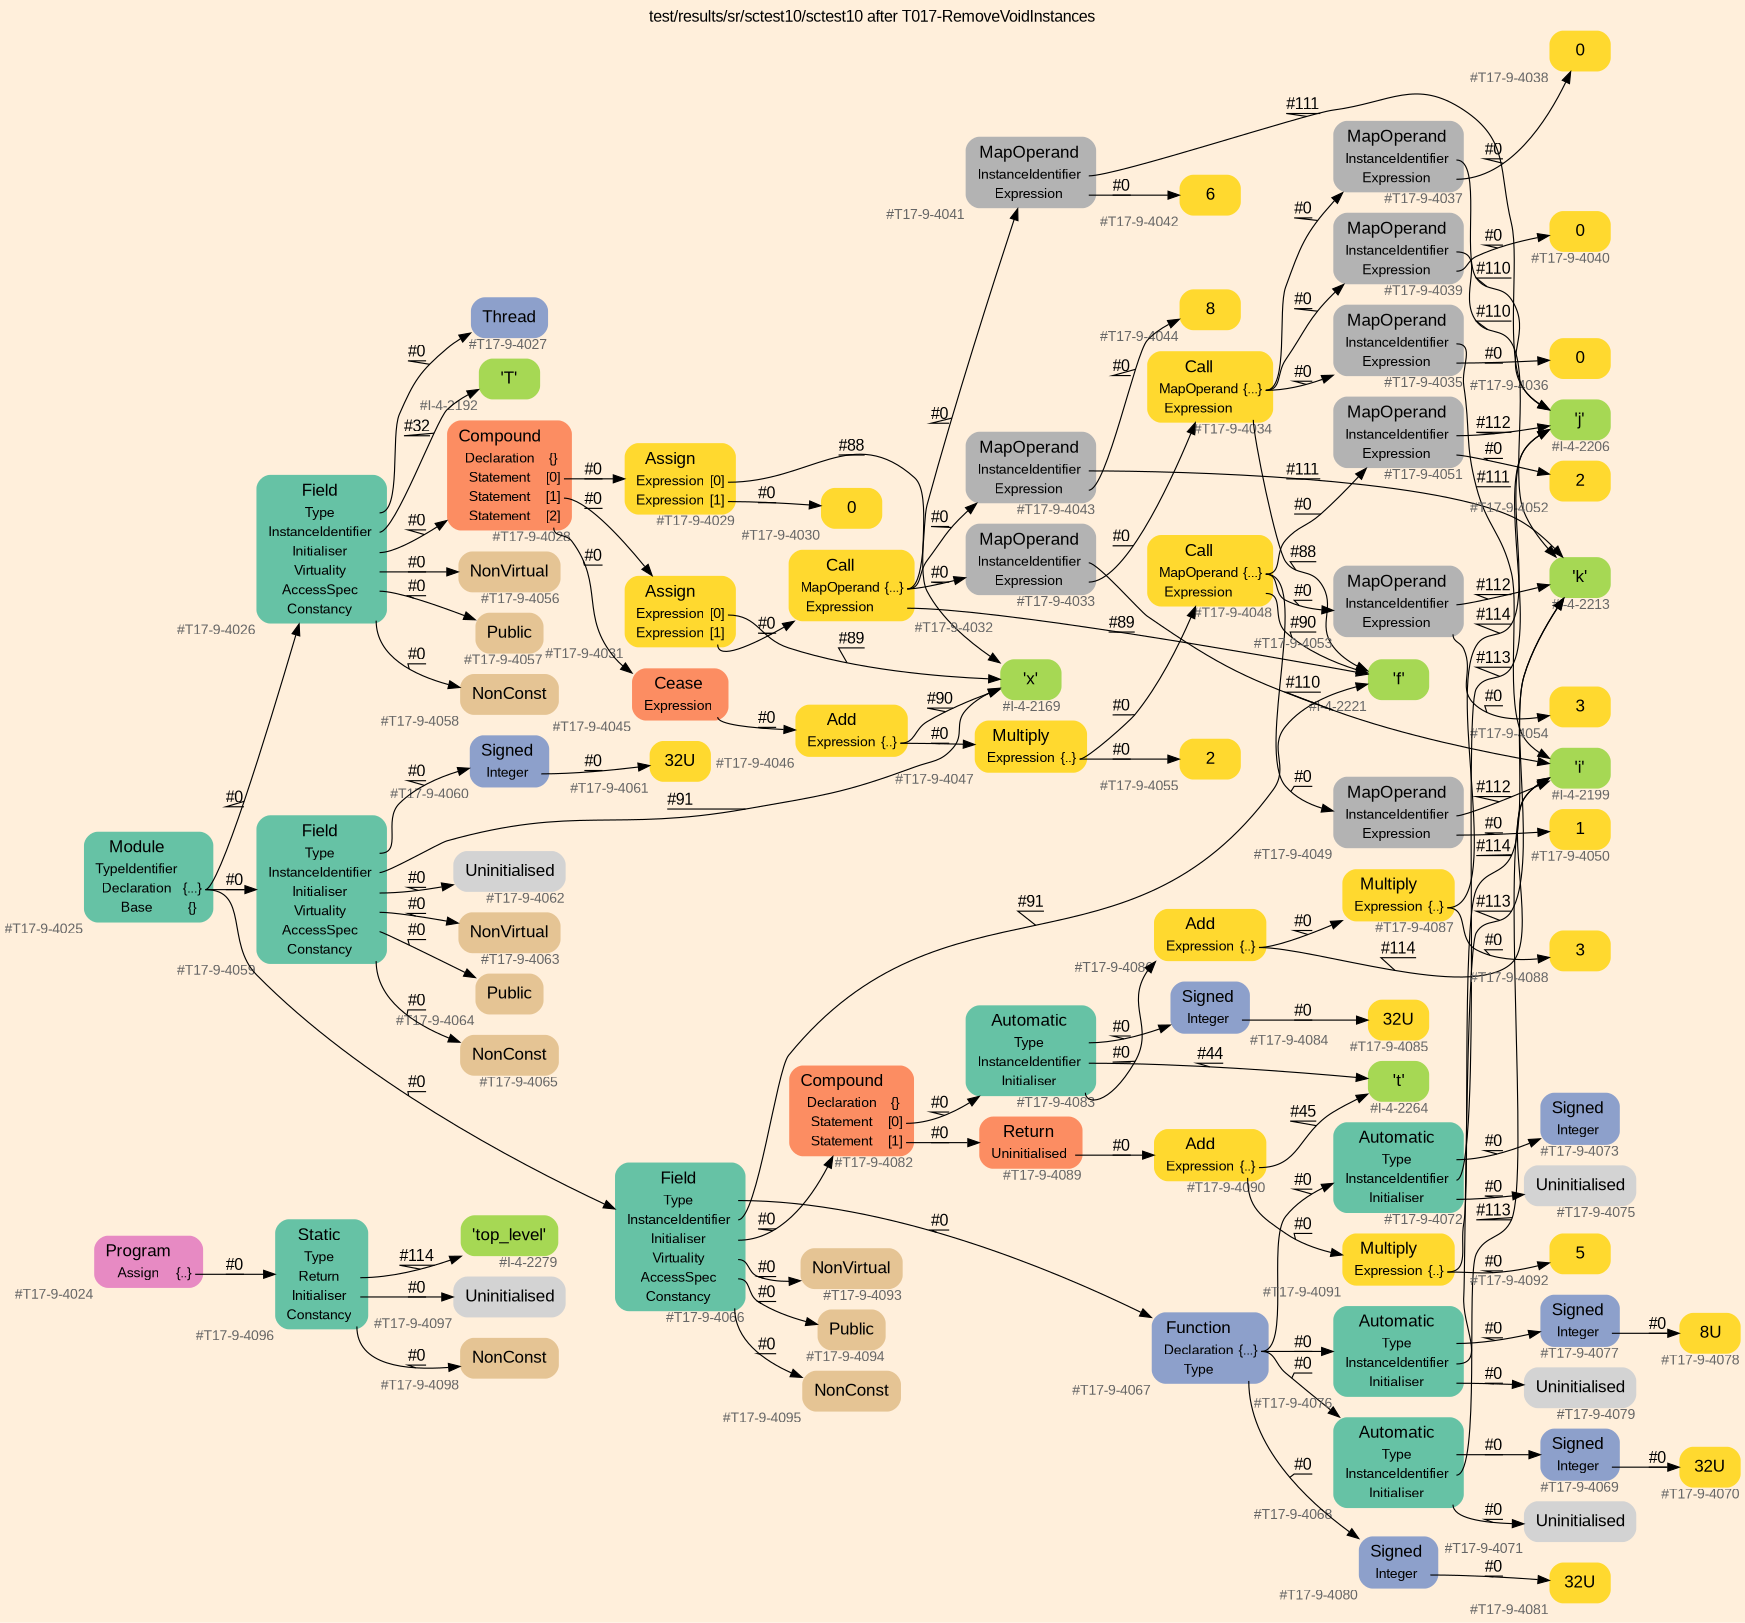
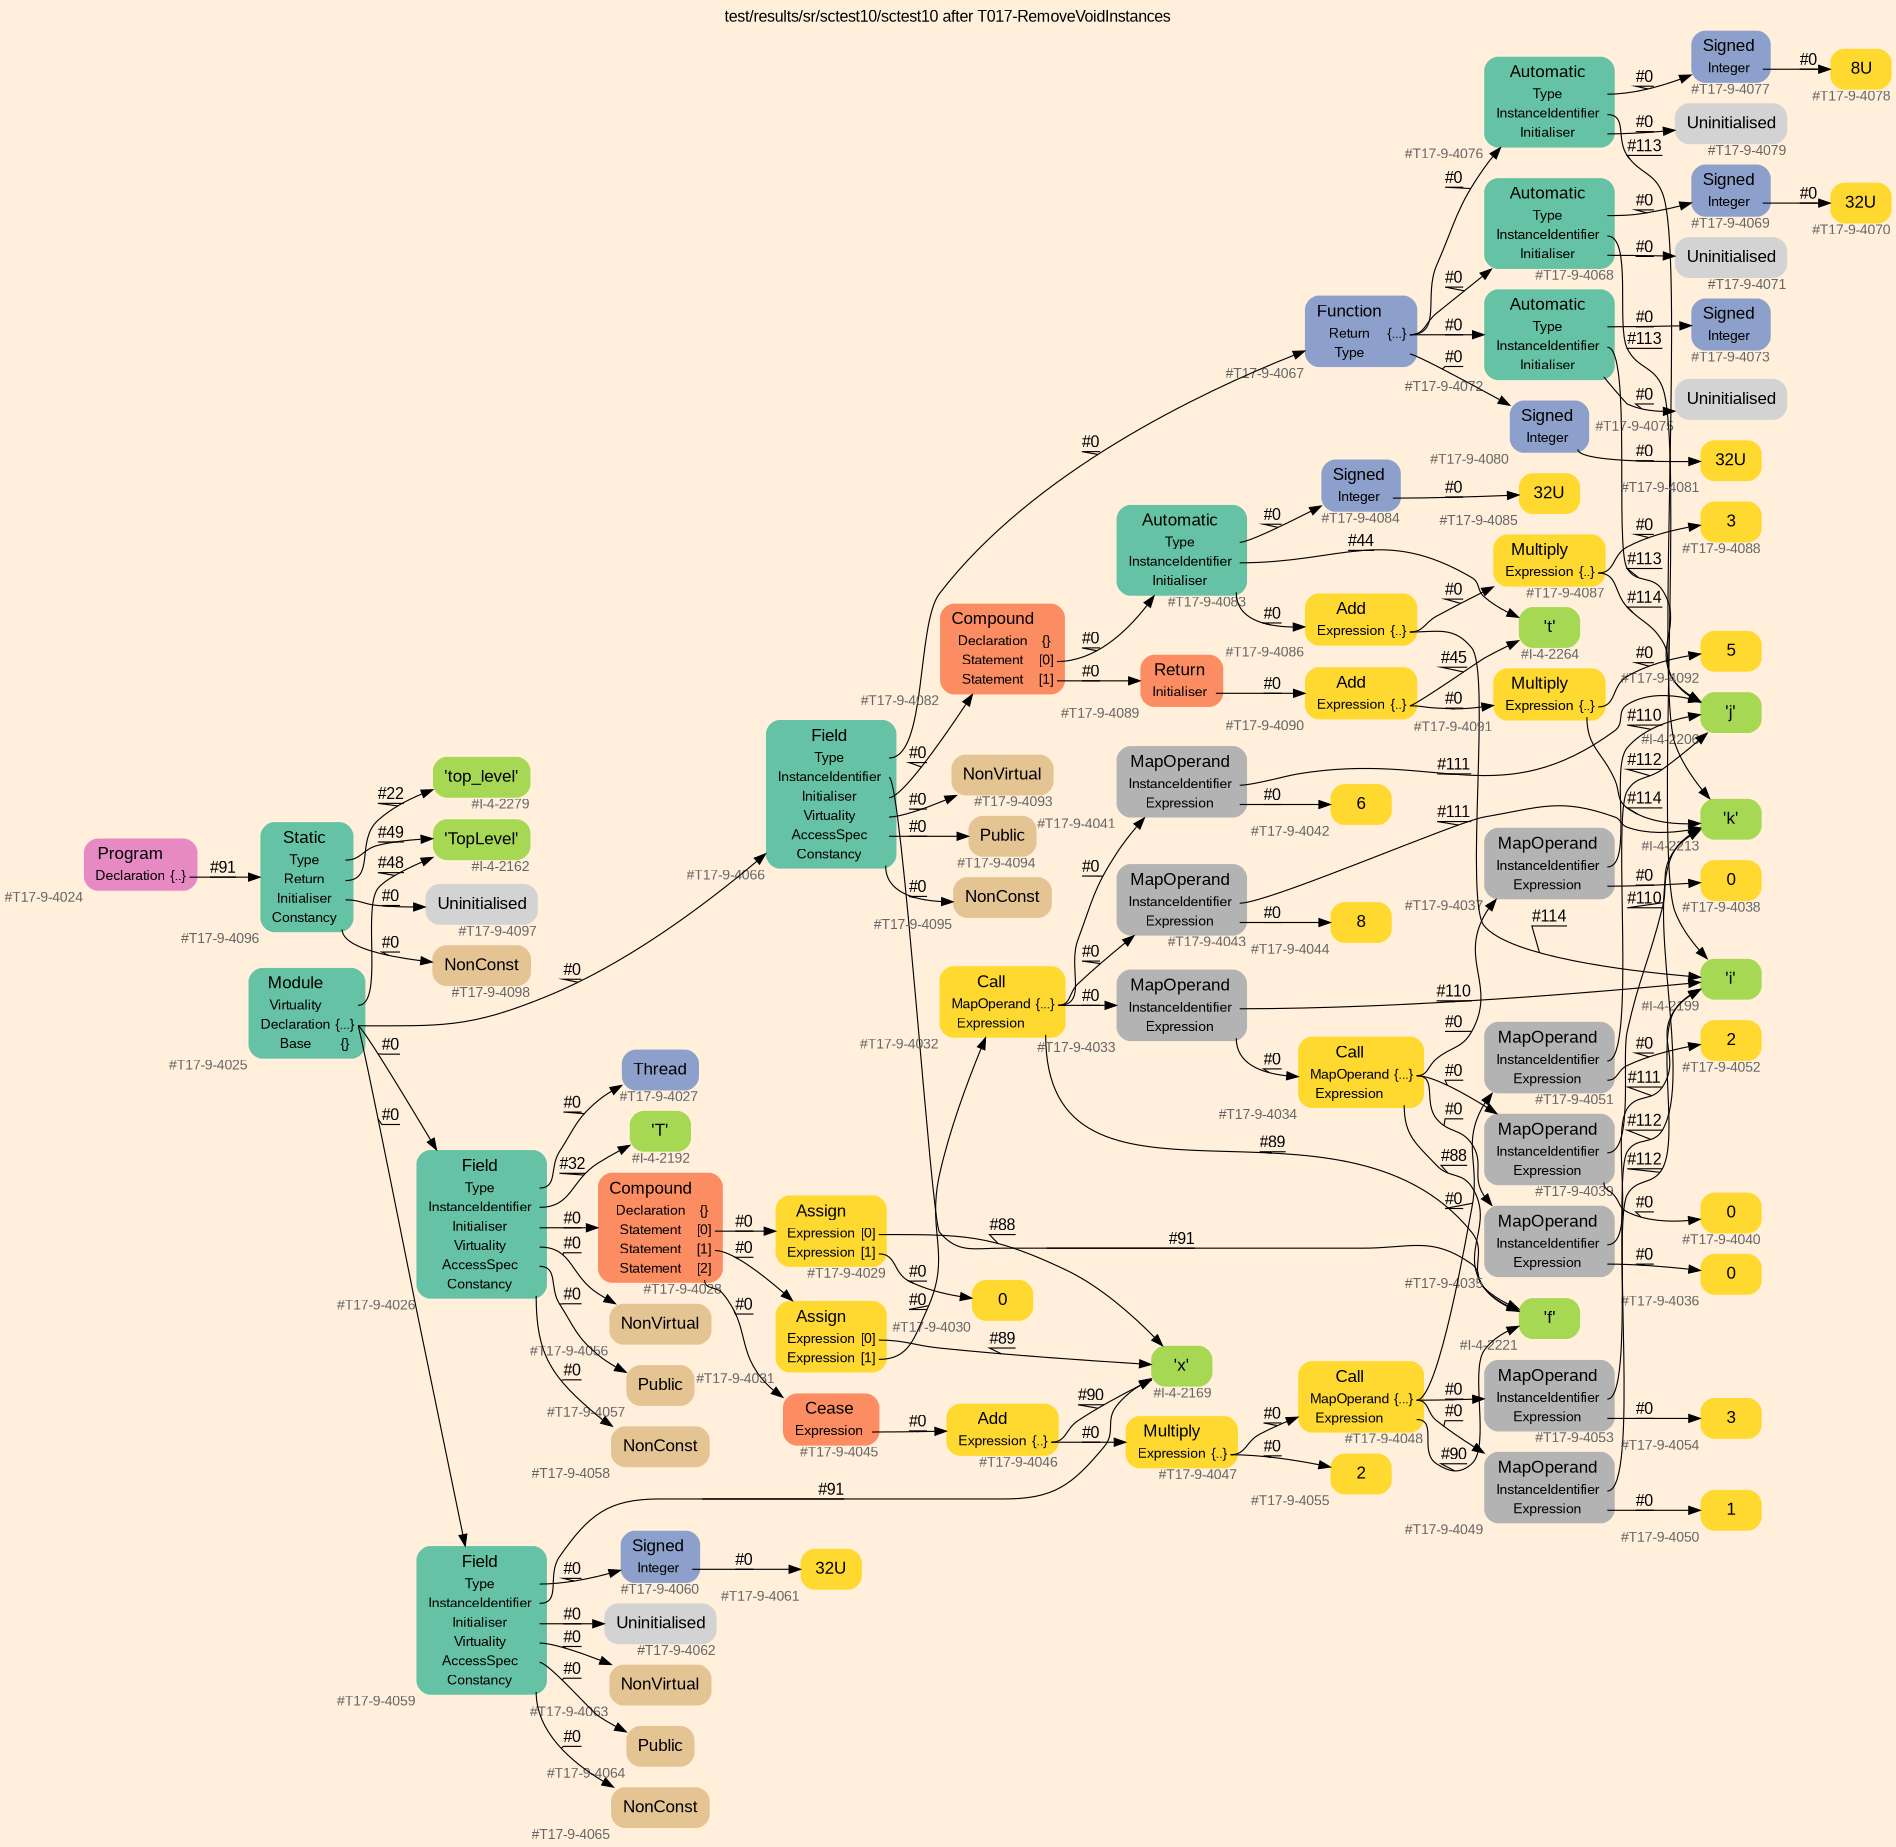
node "'TopLevel'": added
node "Module": text "TypeIdentifier" -> "Virtuality"
node "Return": text "Uninitialised" -> "Initialiser"
edge "Static" -> "'top_level'": label "#114" -> "#22"
edge "Program" -> "Static": label "#0" -> "#91"
node "Program": text "Assign" -> "Declaration"
node "Function": text "Declaration" -> "Return"
